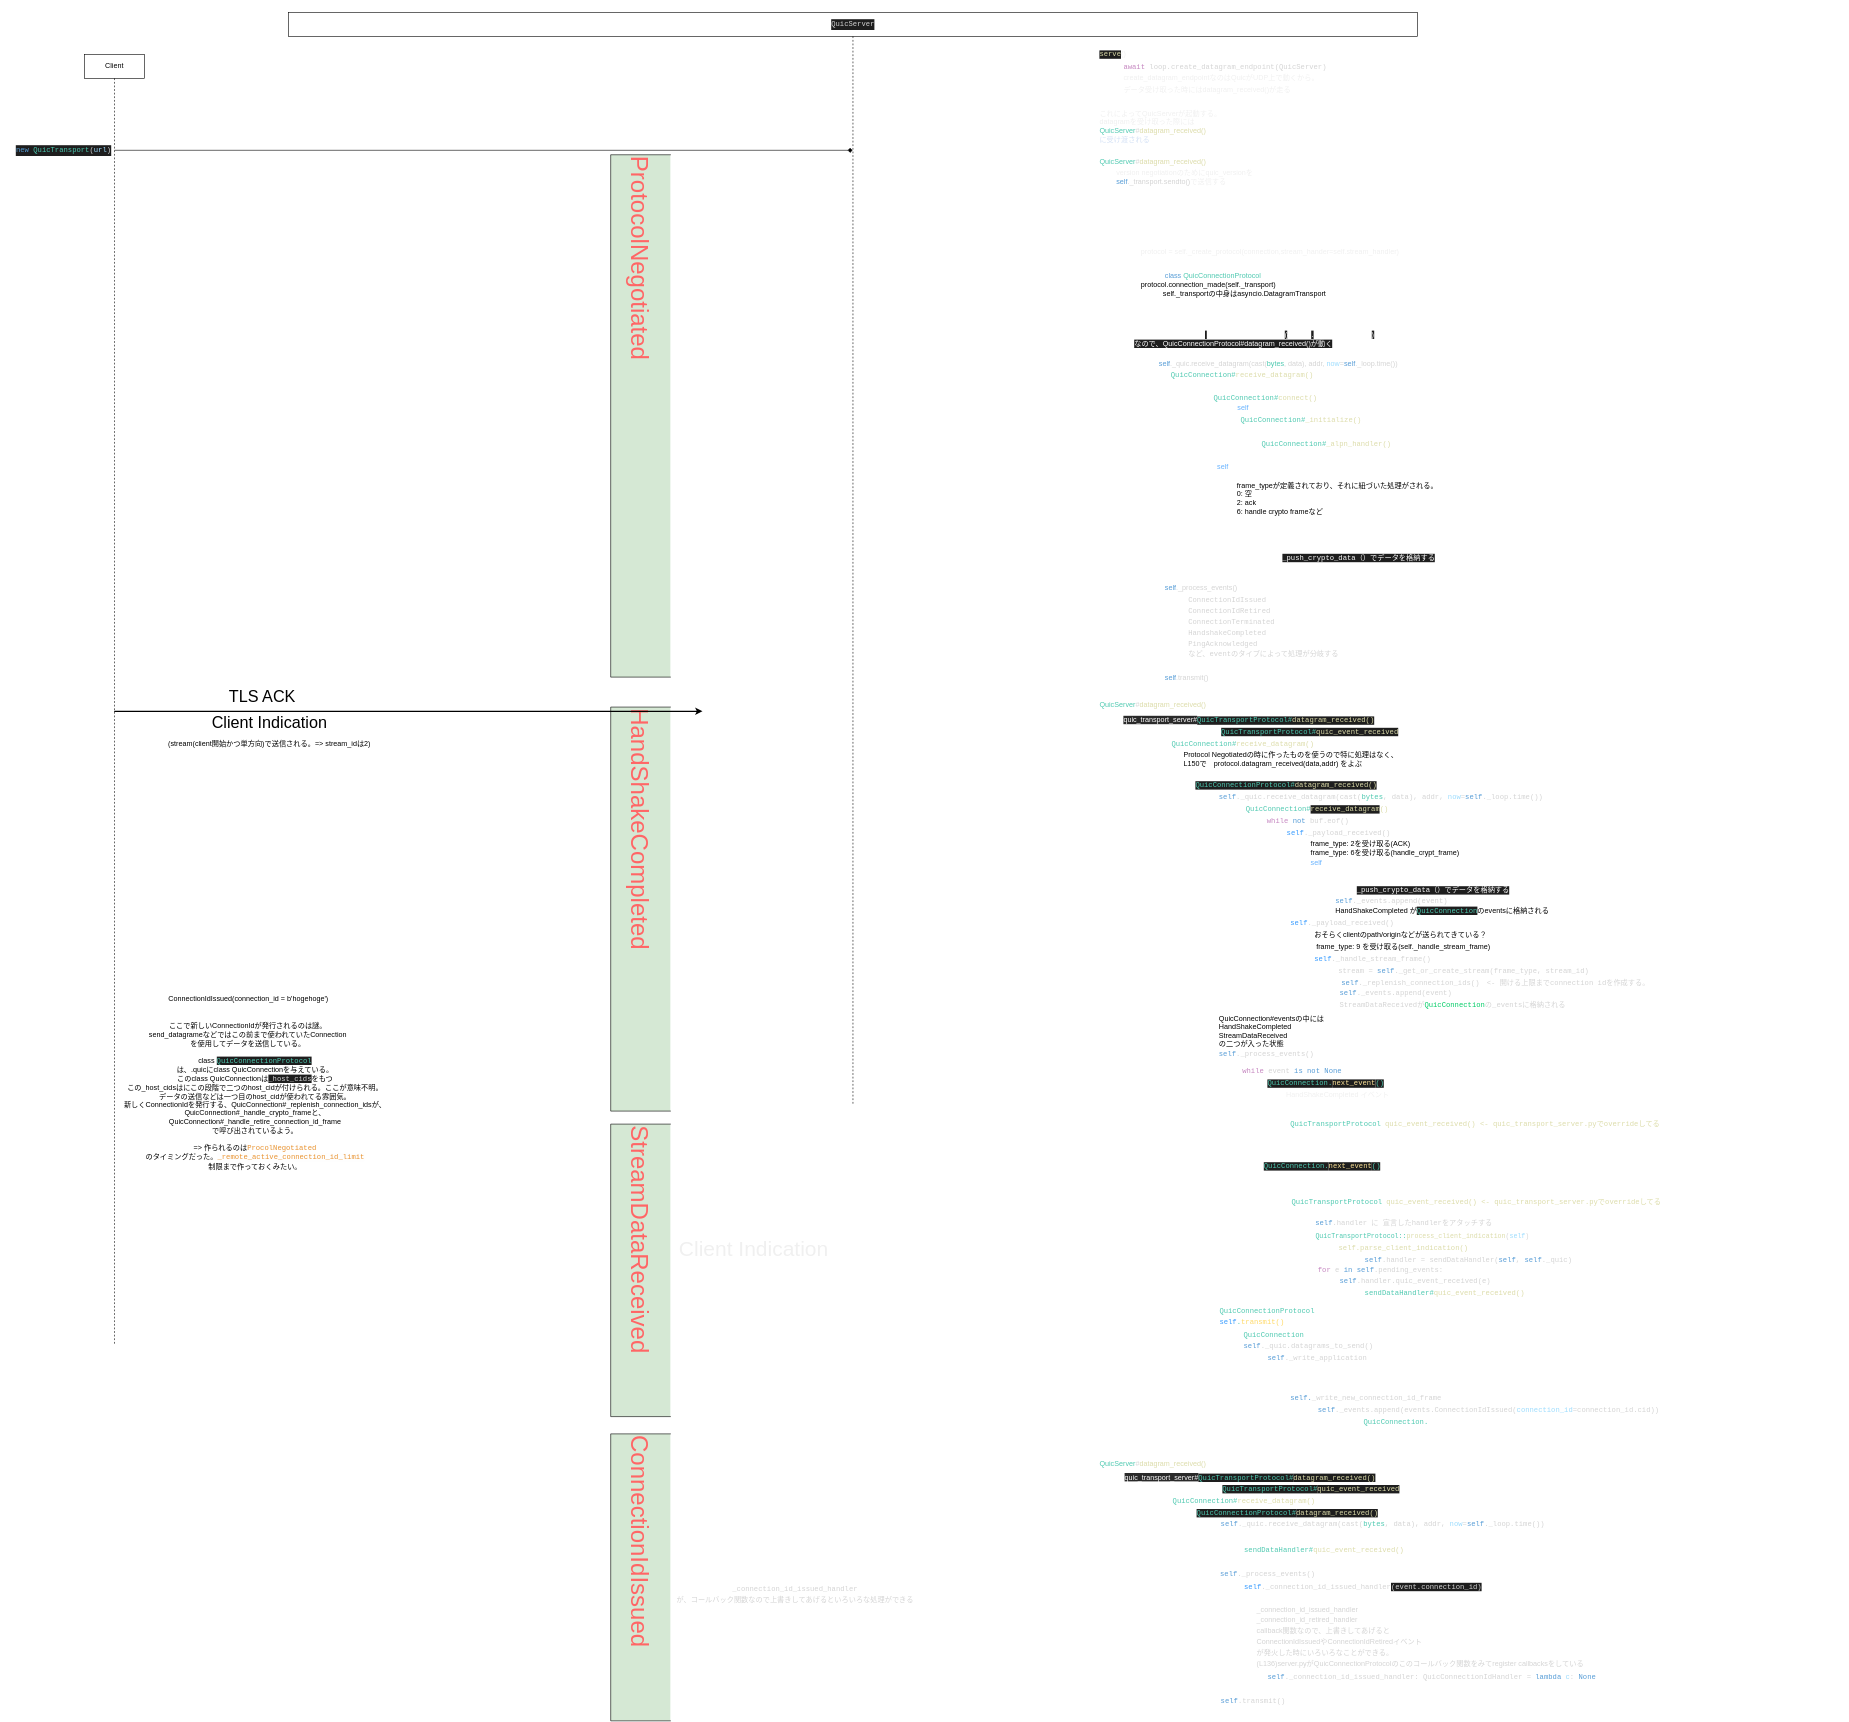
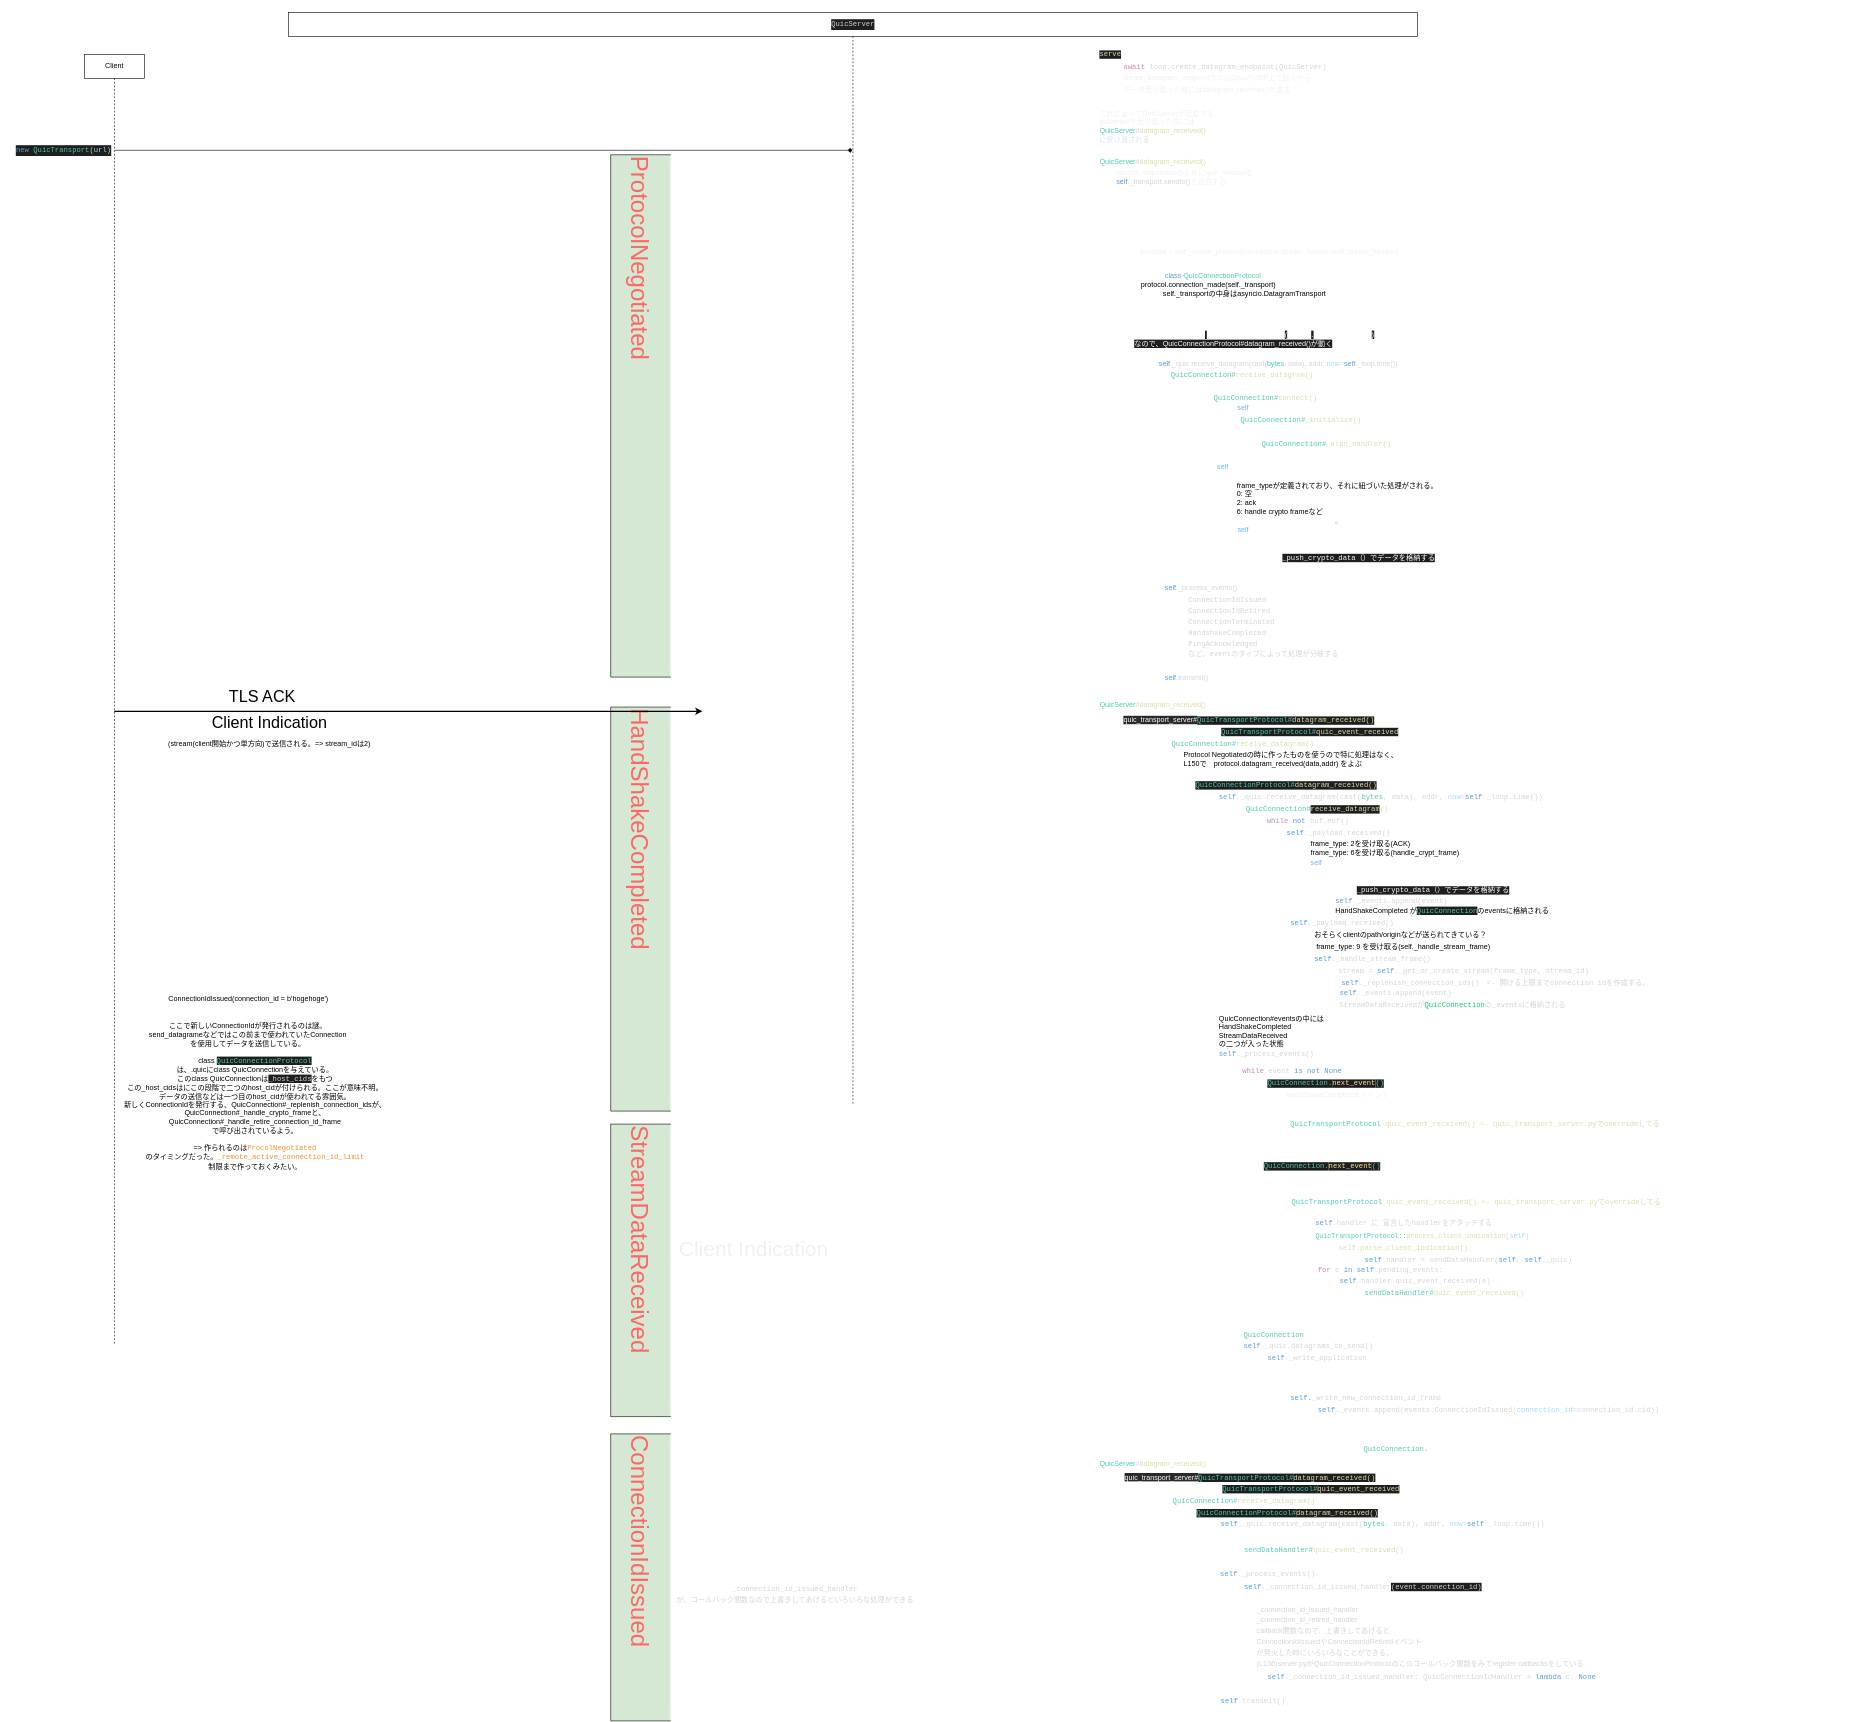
node "この段階では6が受け取られる。 self._handle_crypto_frame()": added
node "QuicConnectionProtocol self.transmit()": removed
node "ここでQuicConnection._eventsにConnectionIdIssuedが格納される": moved (1458, 1422) -> (1458, 1449)
